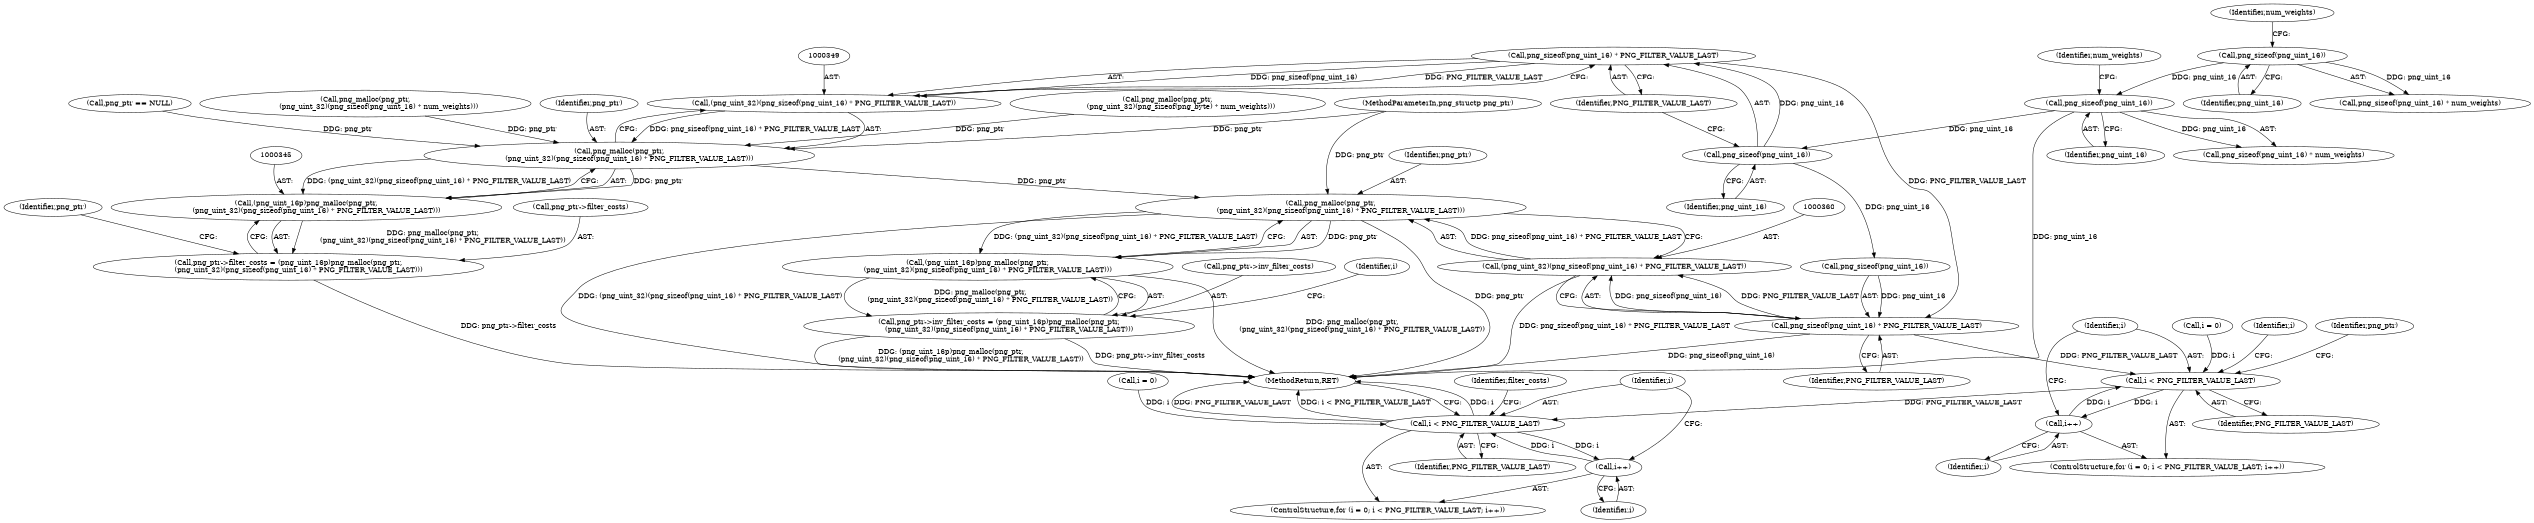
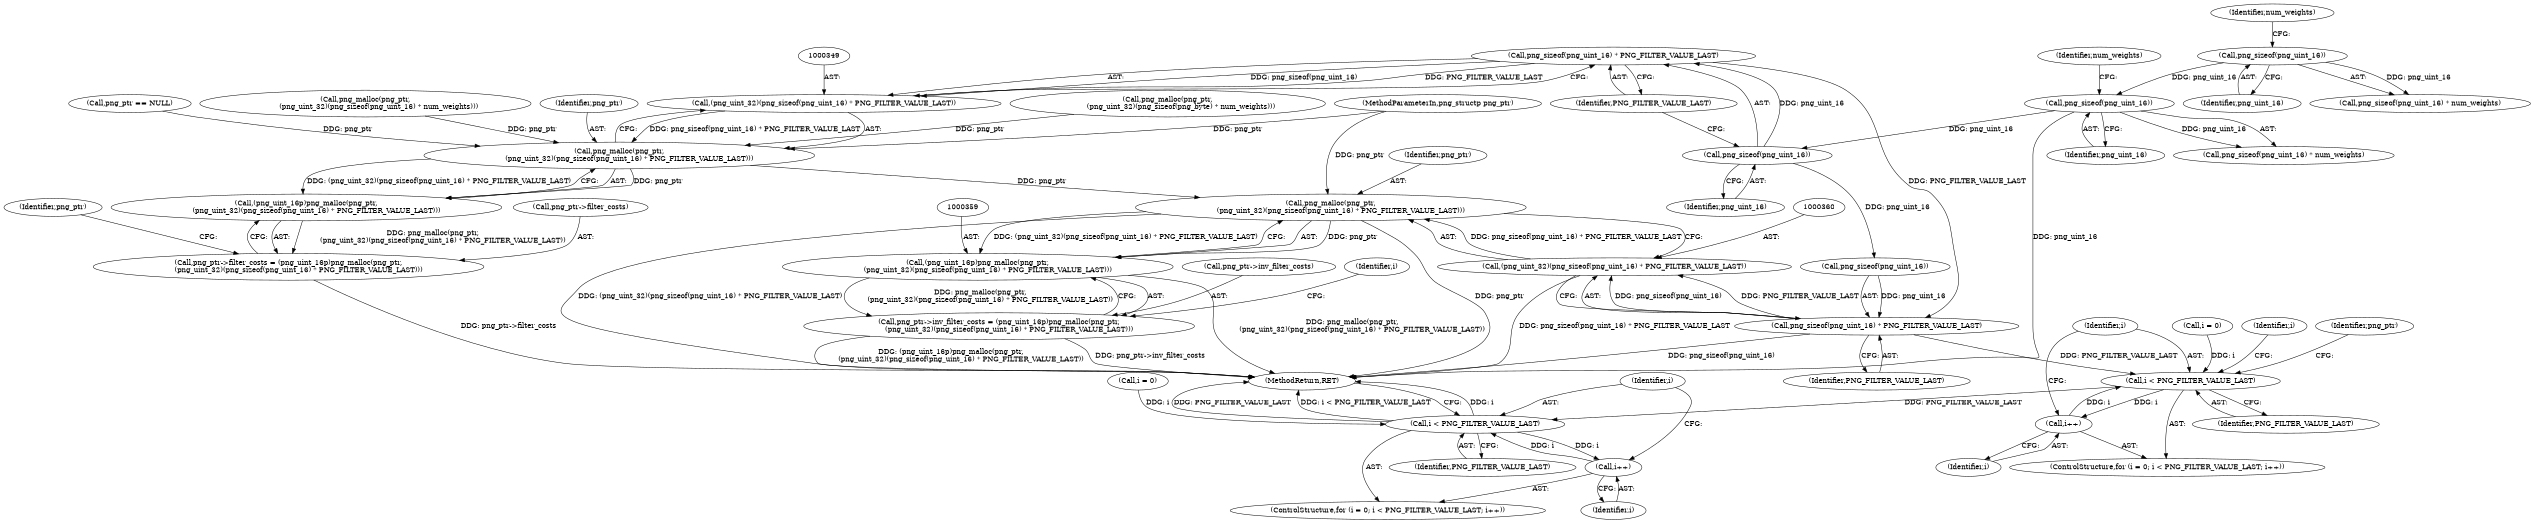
node "1000345": removed
node "1000359": added
node "(Identifier,filter_costs)": removed
